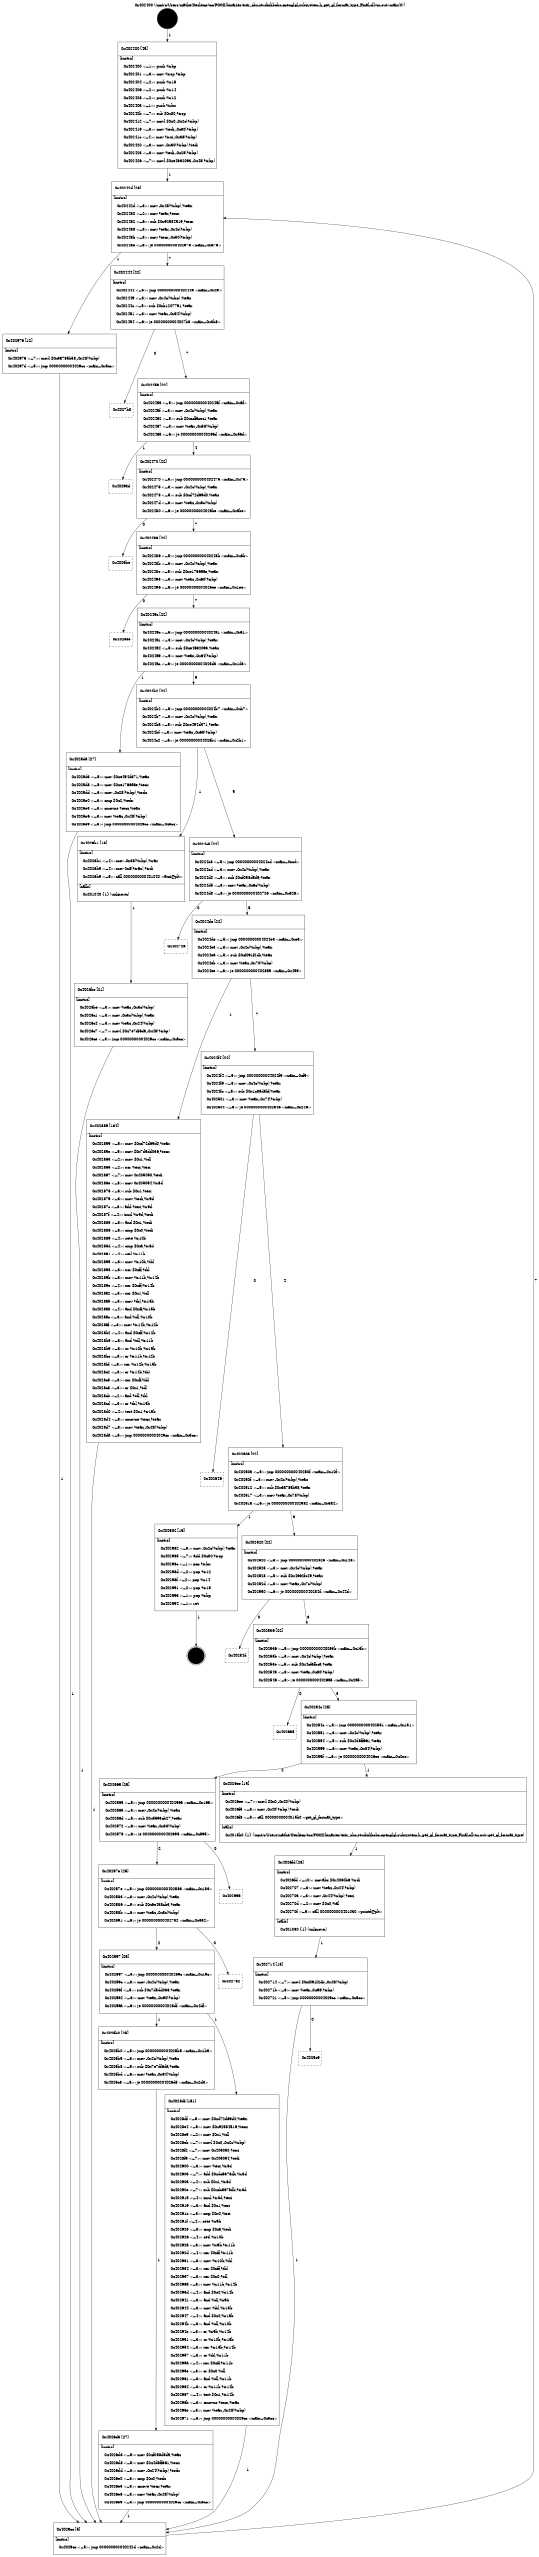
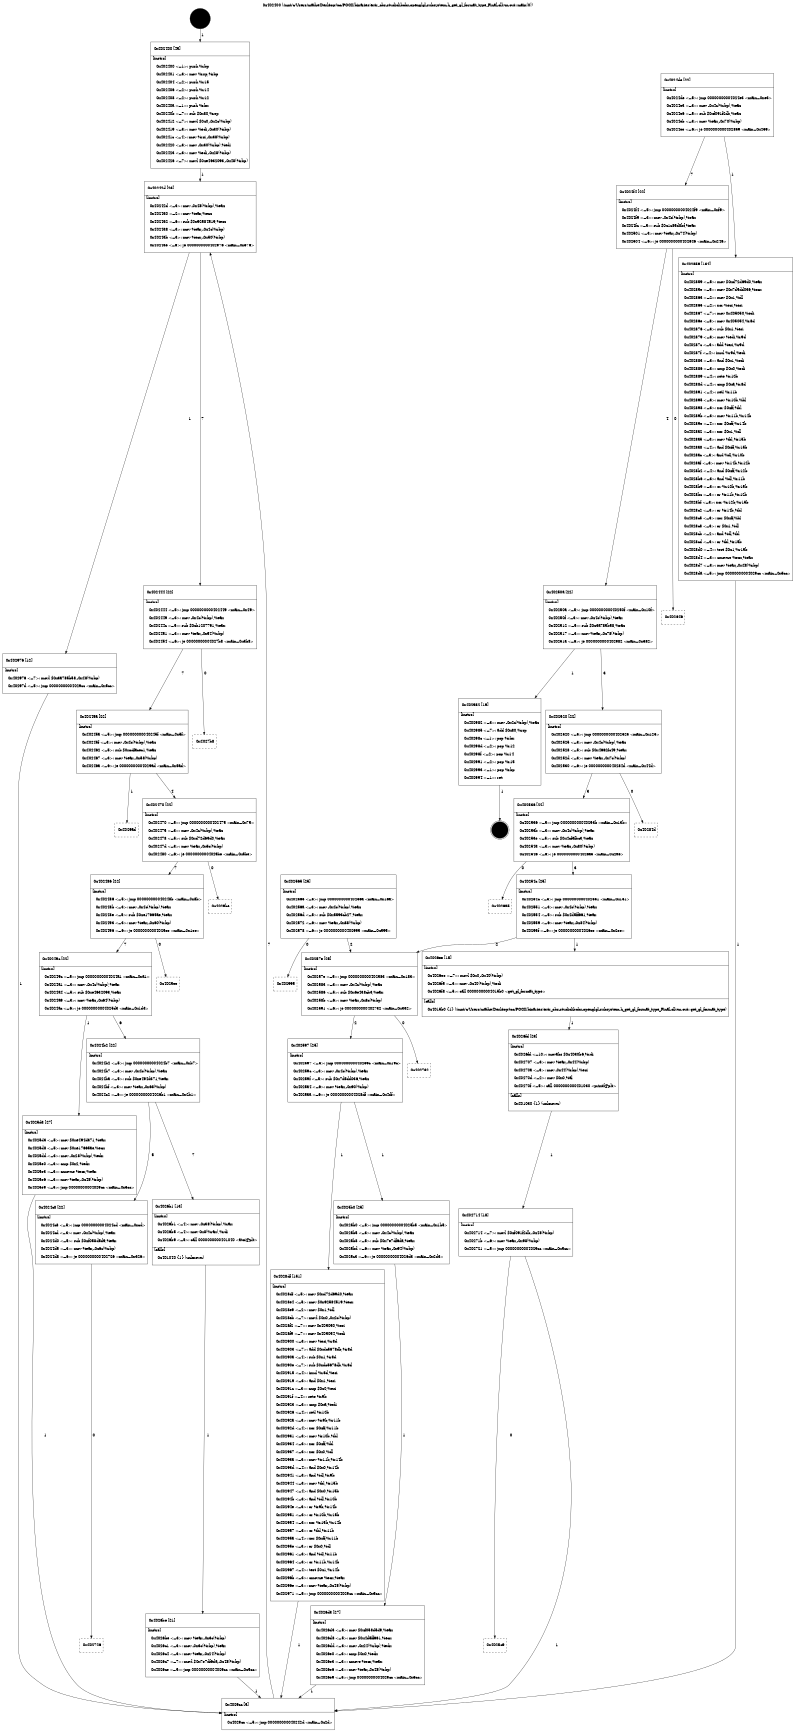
edge "0x4024b2 [22]" -> "0x4026b1 [13]": label " 1" -> " 7"
edge "0x4024c8 [22]" -> "0x4024de [22]": removed, label "5"
edge "0x40254c [25]" -> "0x402565 [25]": now "0x40254c [25]" -> "0x40257e [25]"
